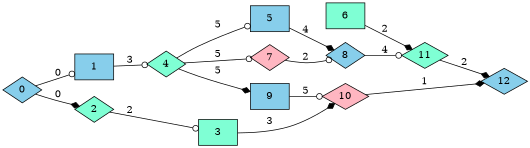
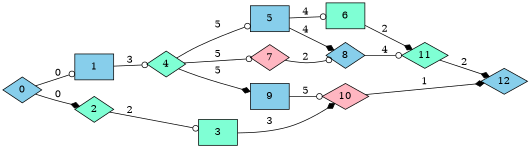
edge "5" -> "6": added, label "4"
